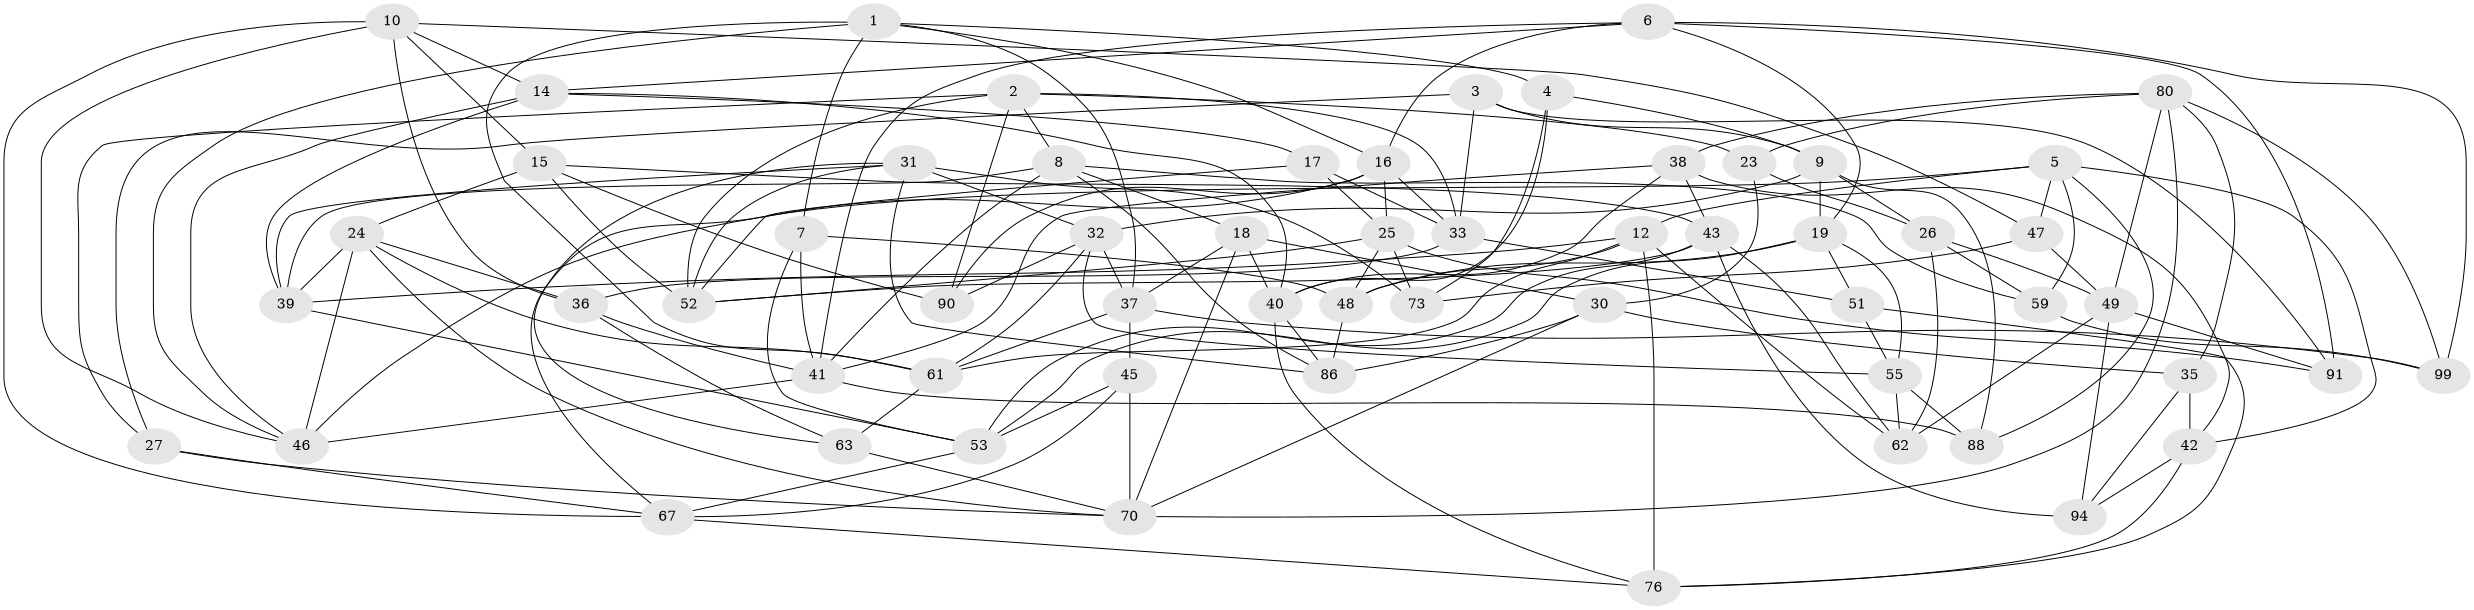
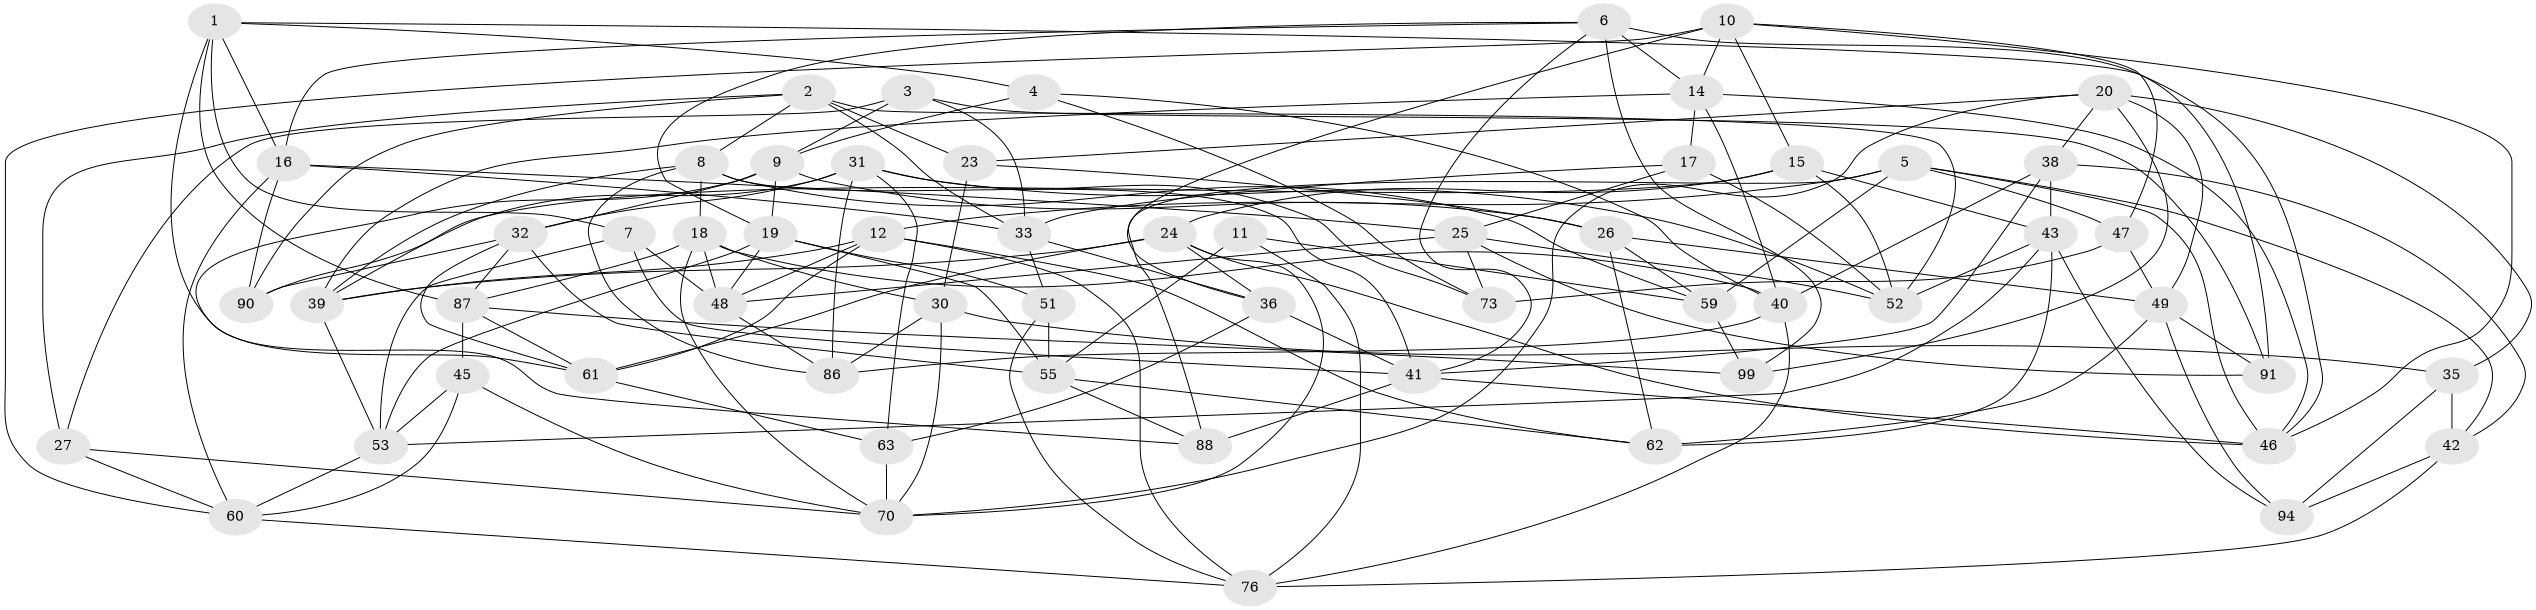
node "80": label "80" -> "20"
node "11": added
edge "18" -- "48": added
node "37": label "37" -> "87"
node "67": label "67" -> "60"
